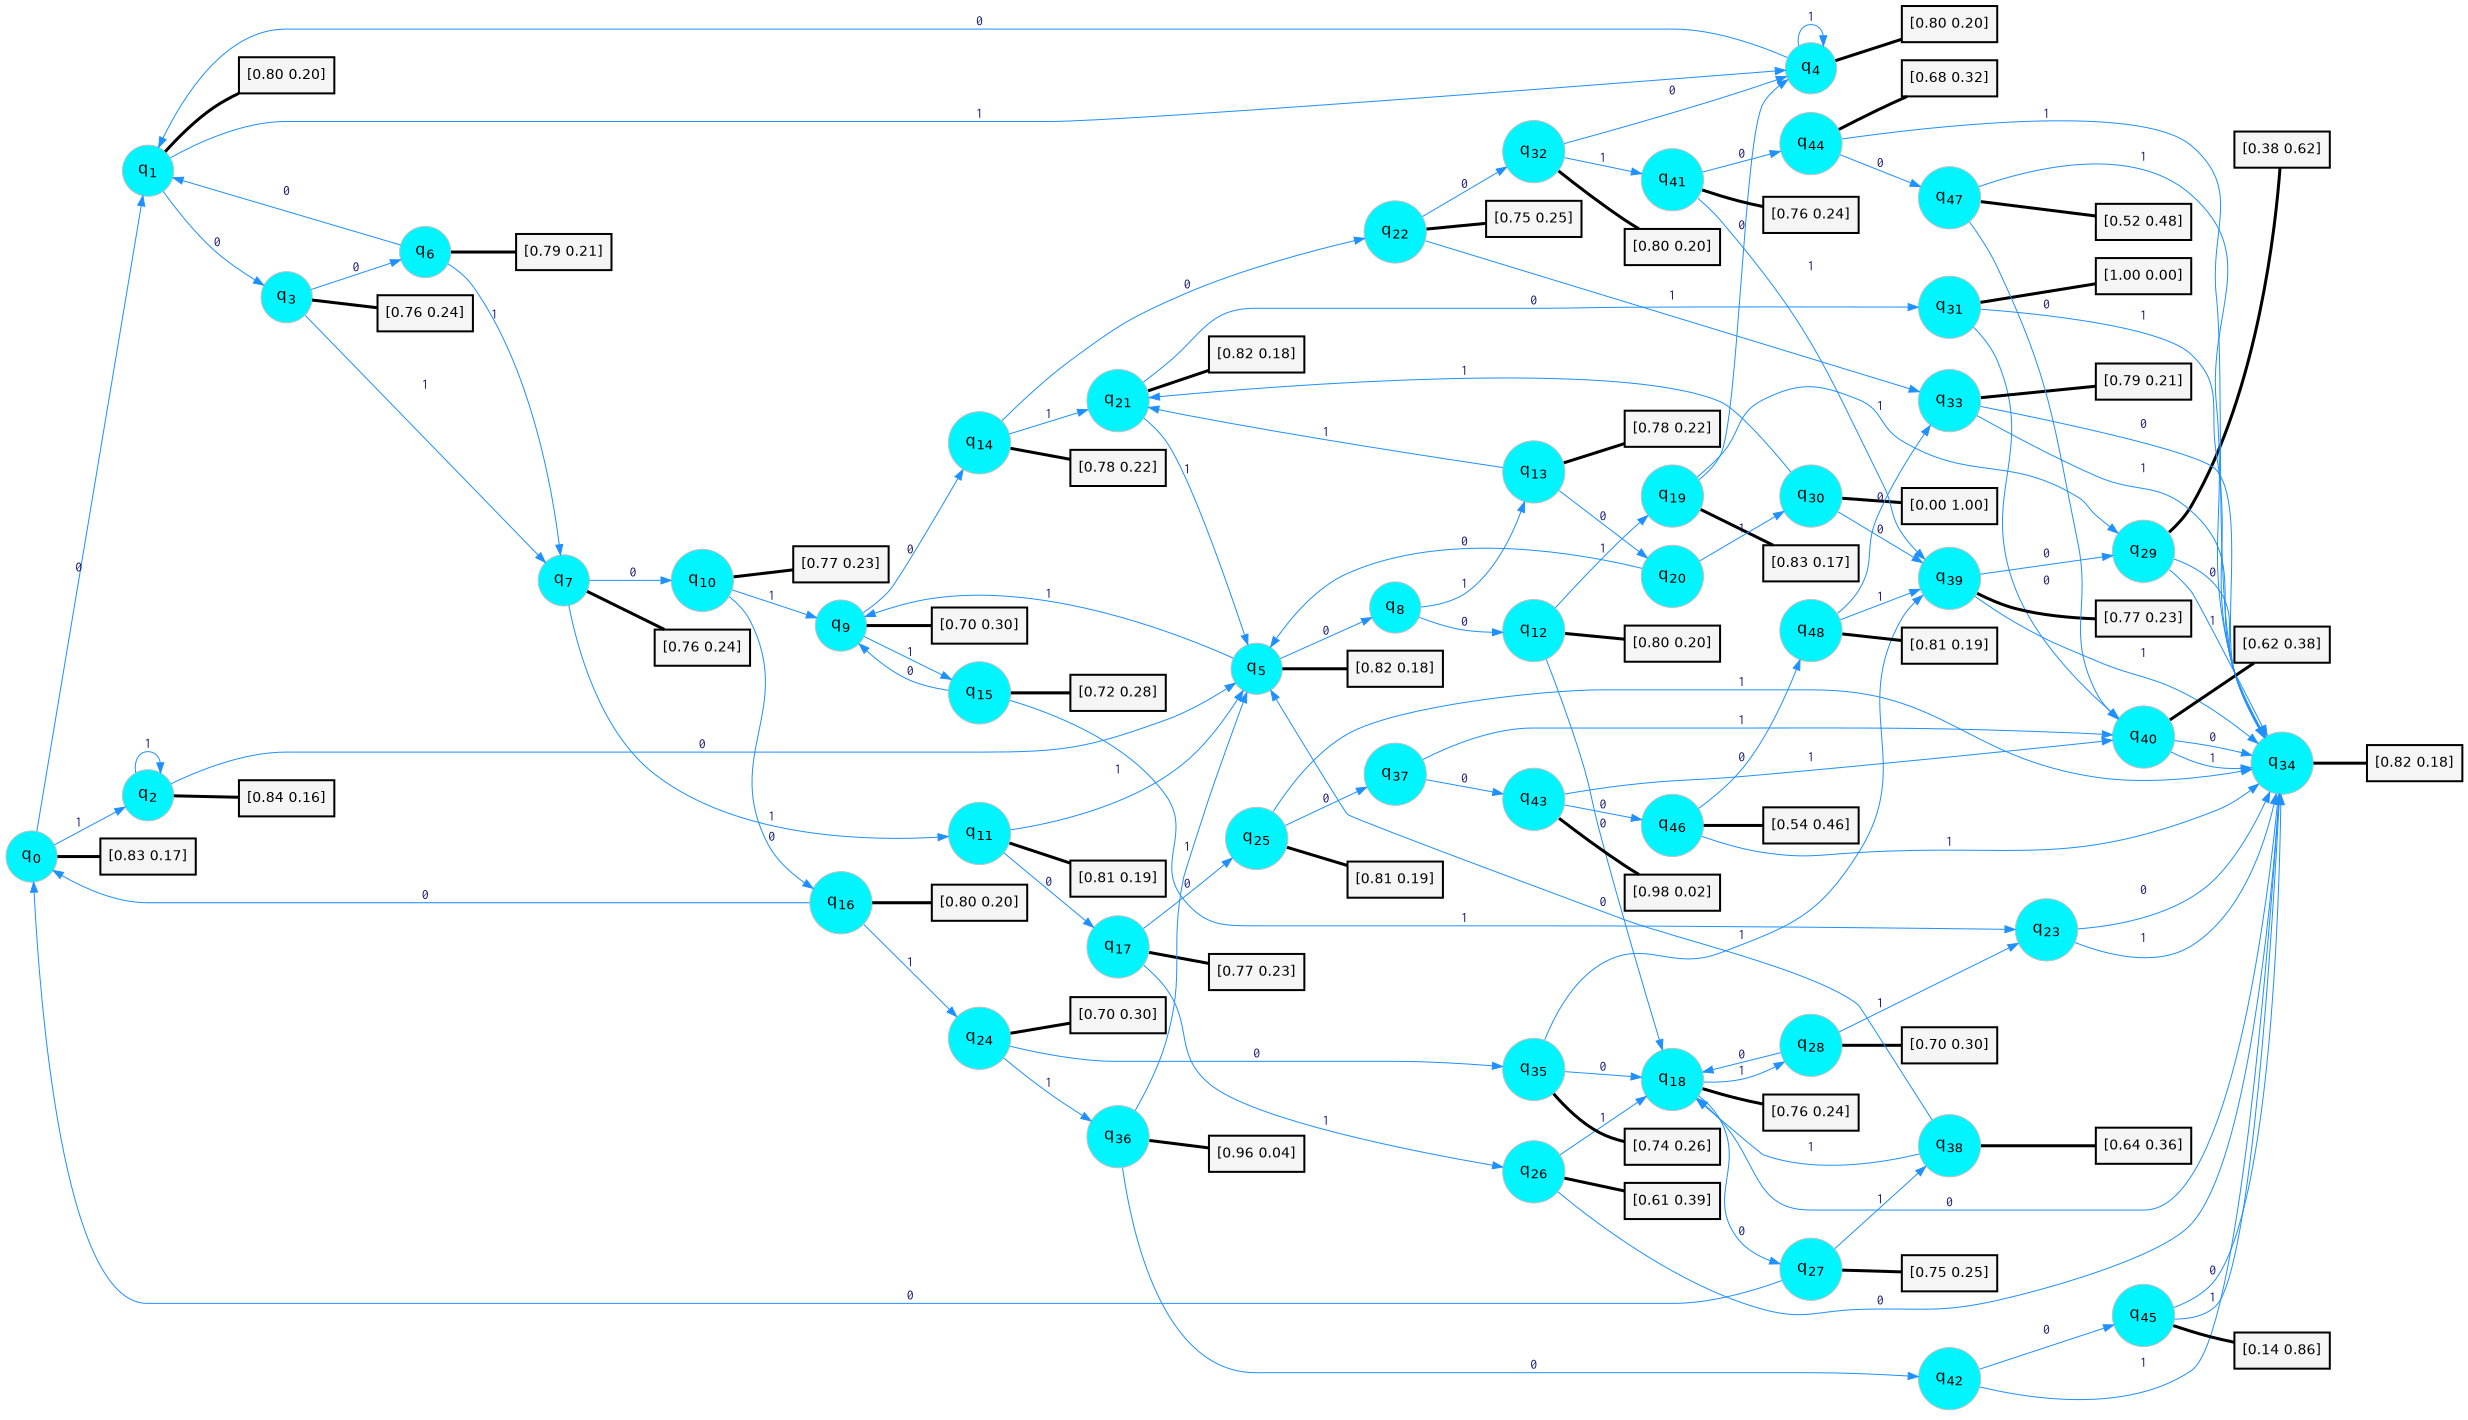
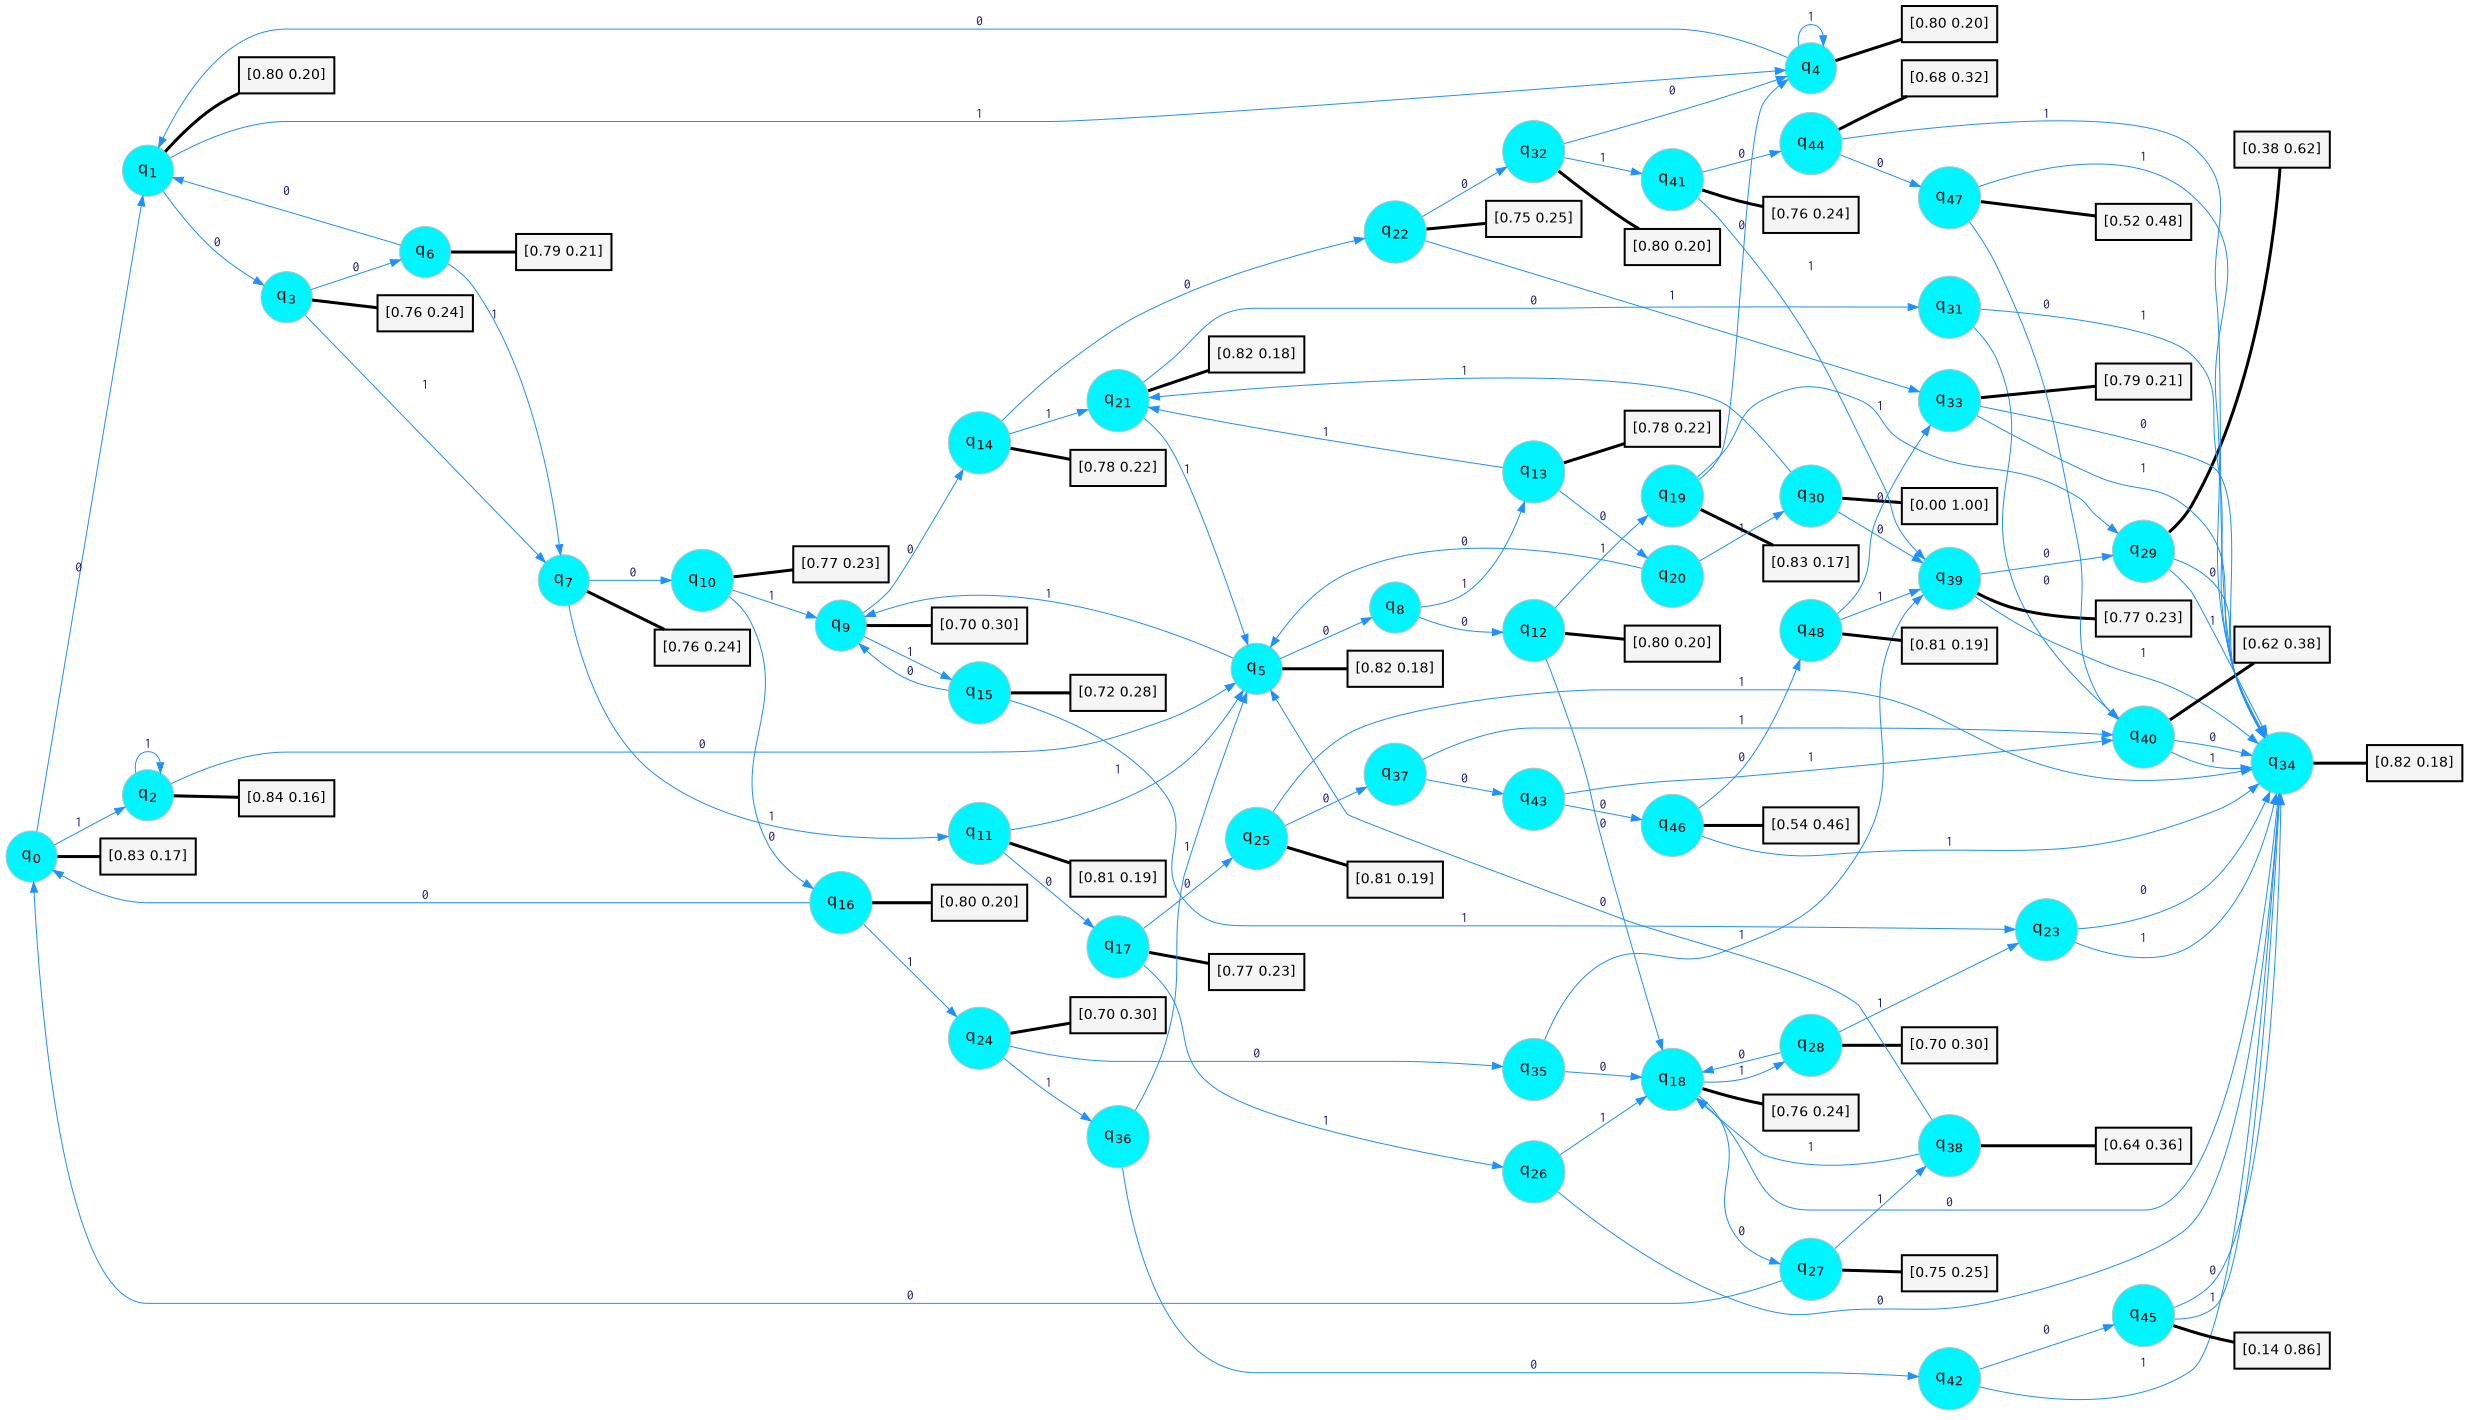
node "[1.00 0.00]": removed
node "[0.98 0.02]": removed
node "[0.74 0.26]": removed
node "[0.96 0.04]": removed
node "[0.61 0.39]": removed
